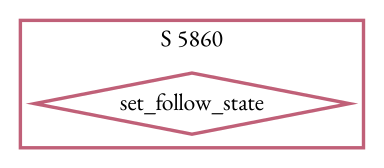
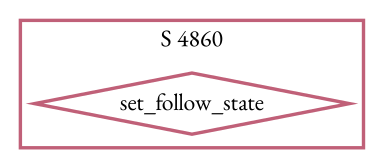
cluster "S 5860": label "S 5860" -> "S 4860"
